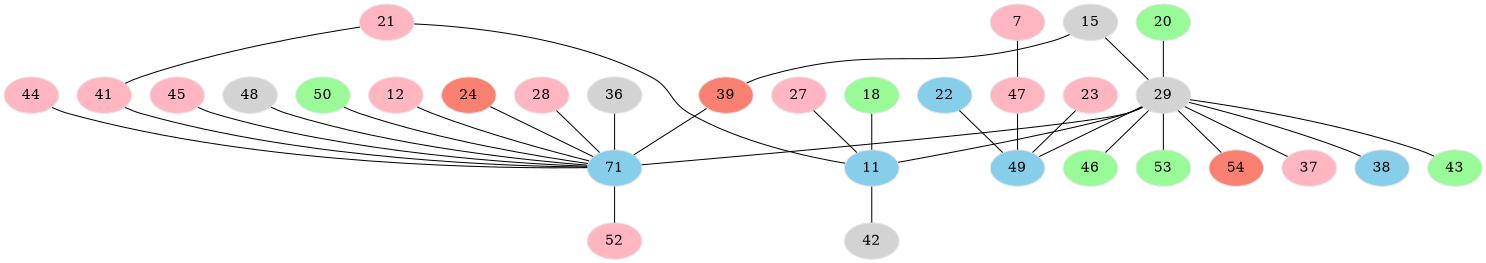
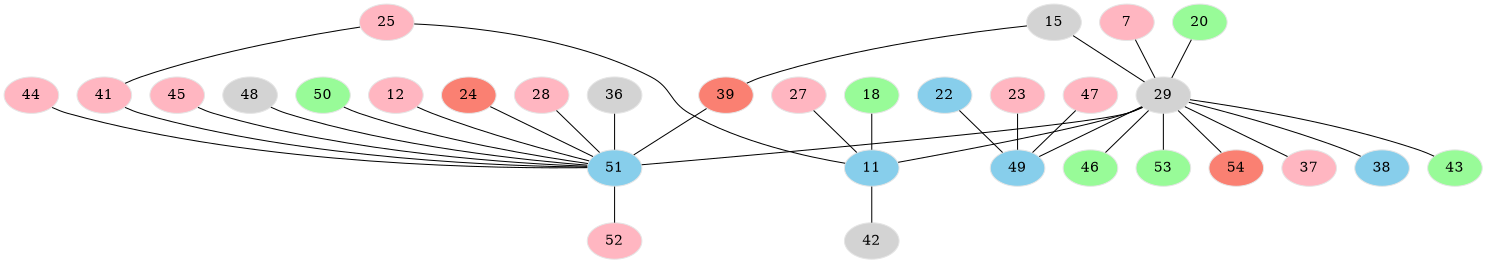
node "21": label "21" -> "25"
edge "7" -- "47": now "7" -- "29"
node "71": label "71" -> "51"
